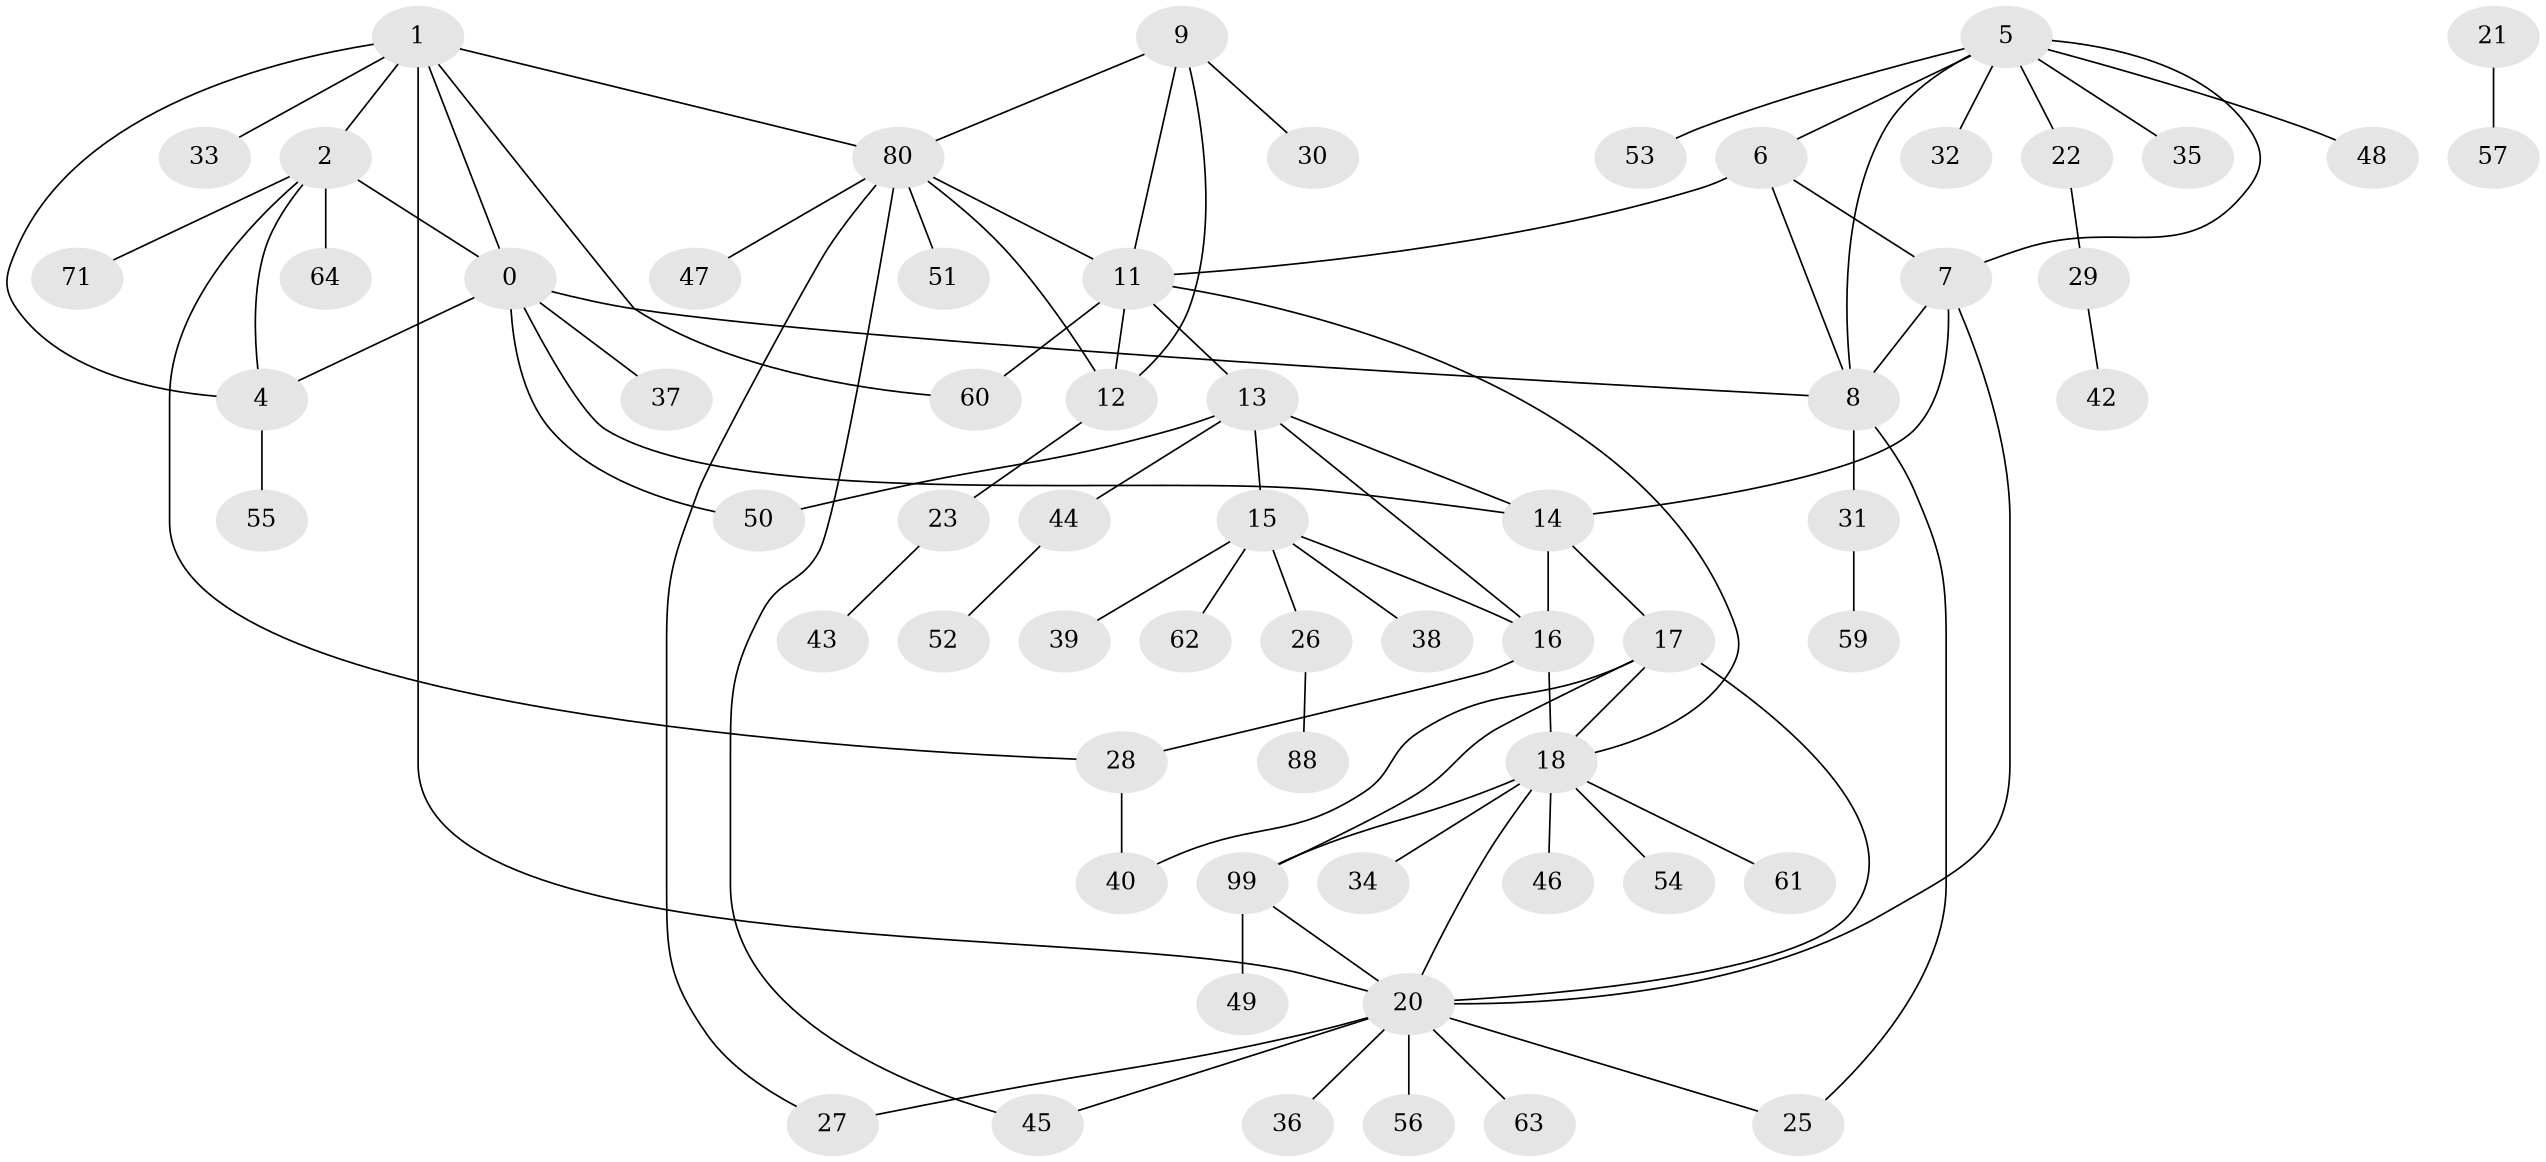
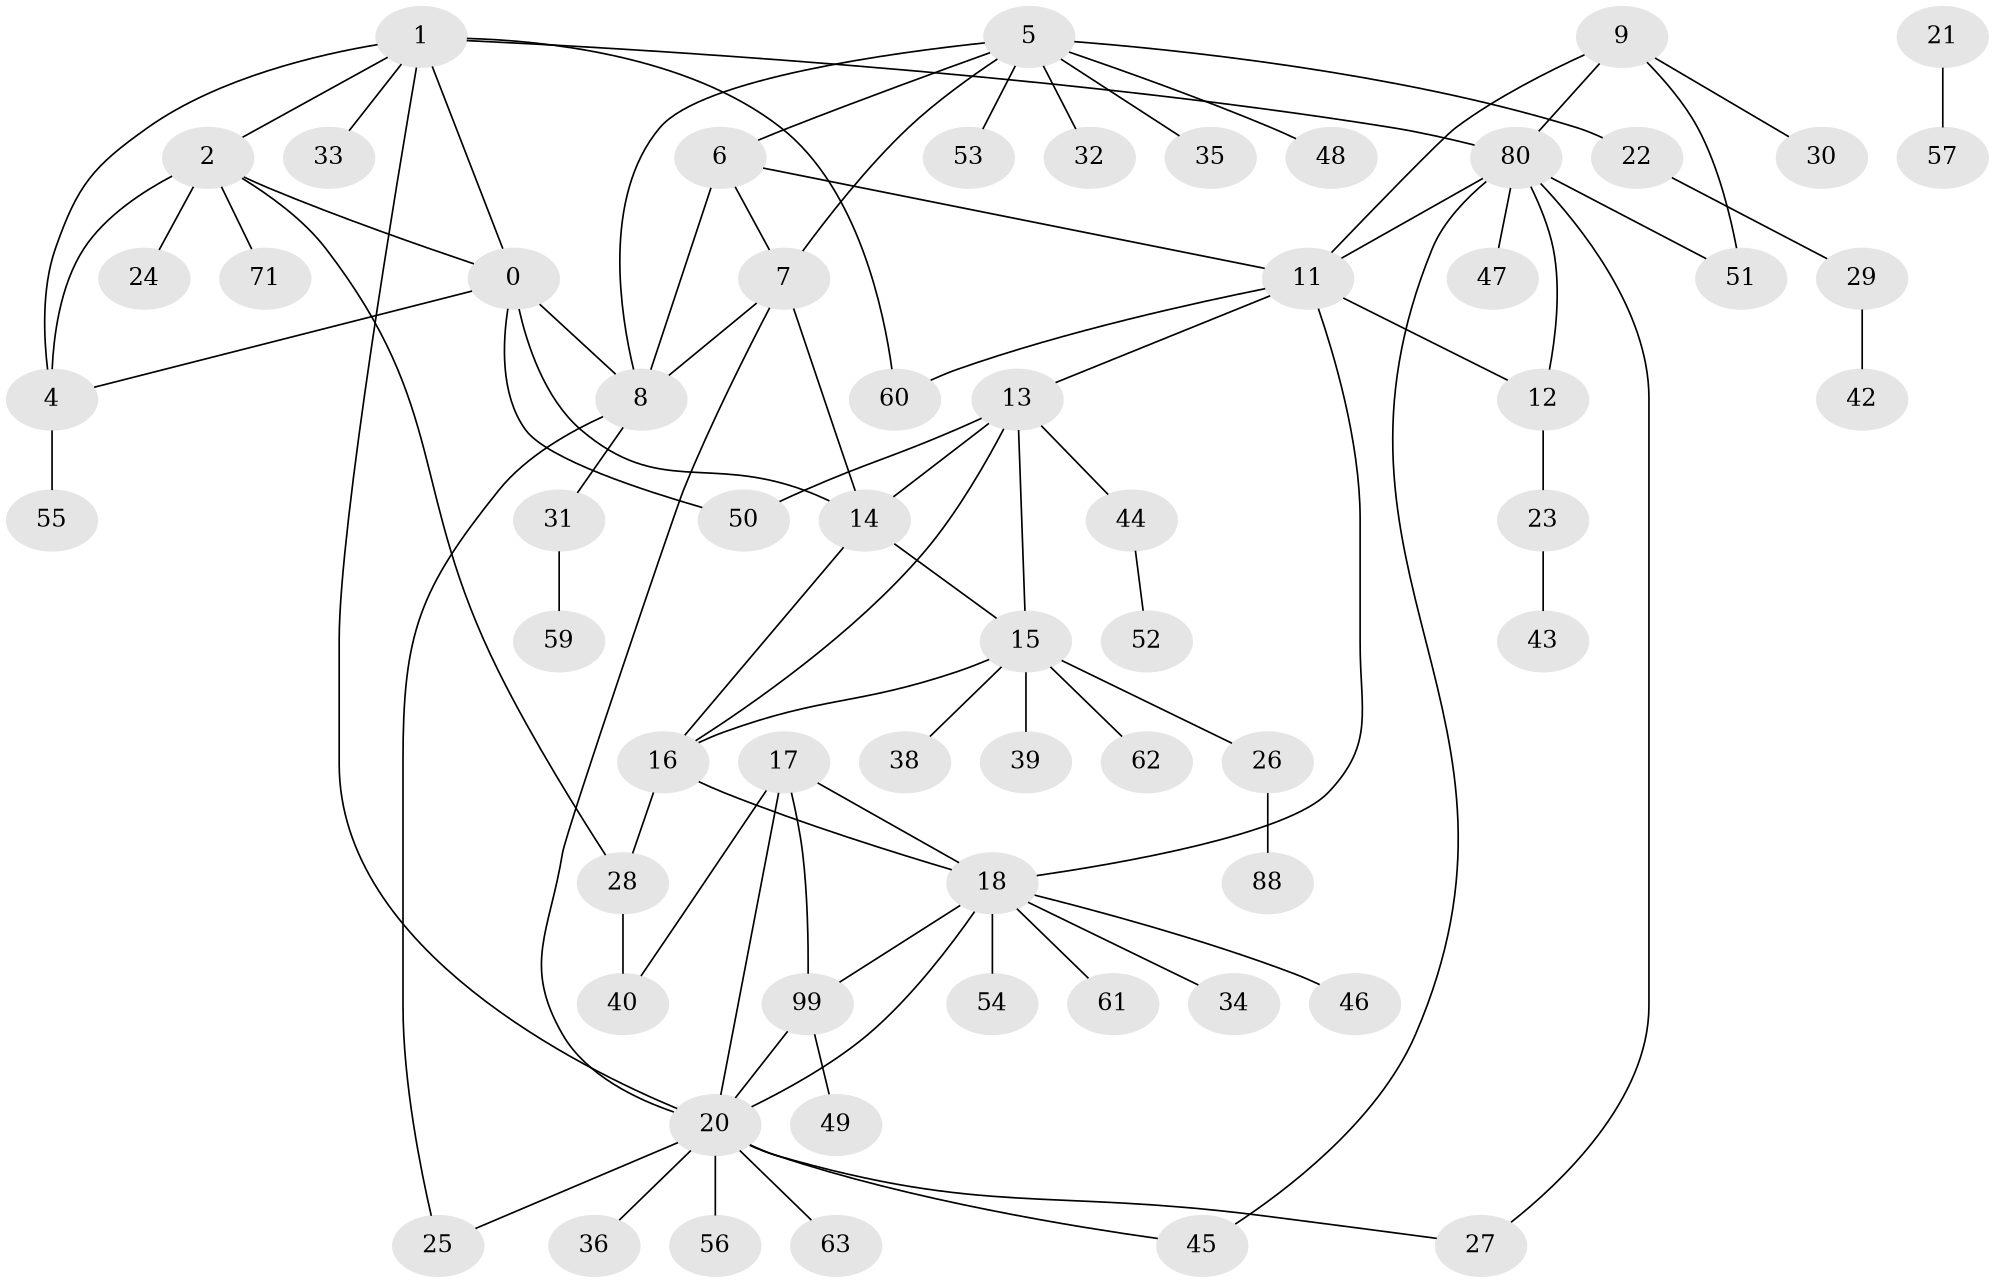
edge "9" -- "12": now "9" -- "51"
node "64": label "64" -> "24"
node "37": removed
edge "14" -- "17": now "14" -- "15"
